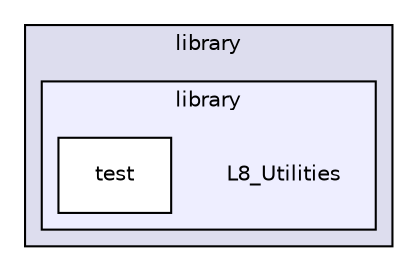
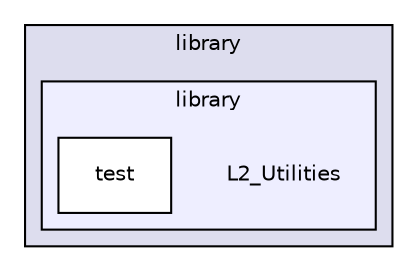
node "L8_Utilities": label "L8_Utilities" -> "L2_Utilities"
